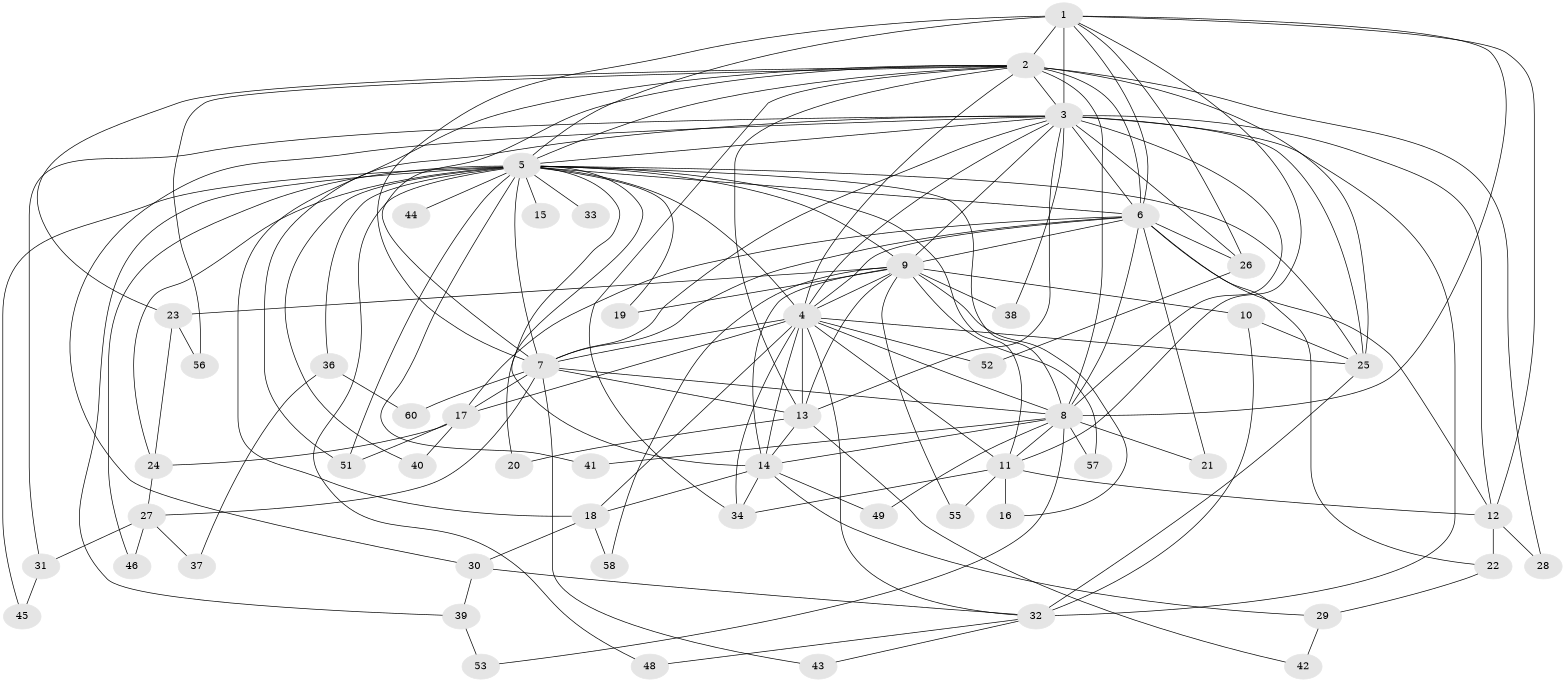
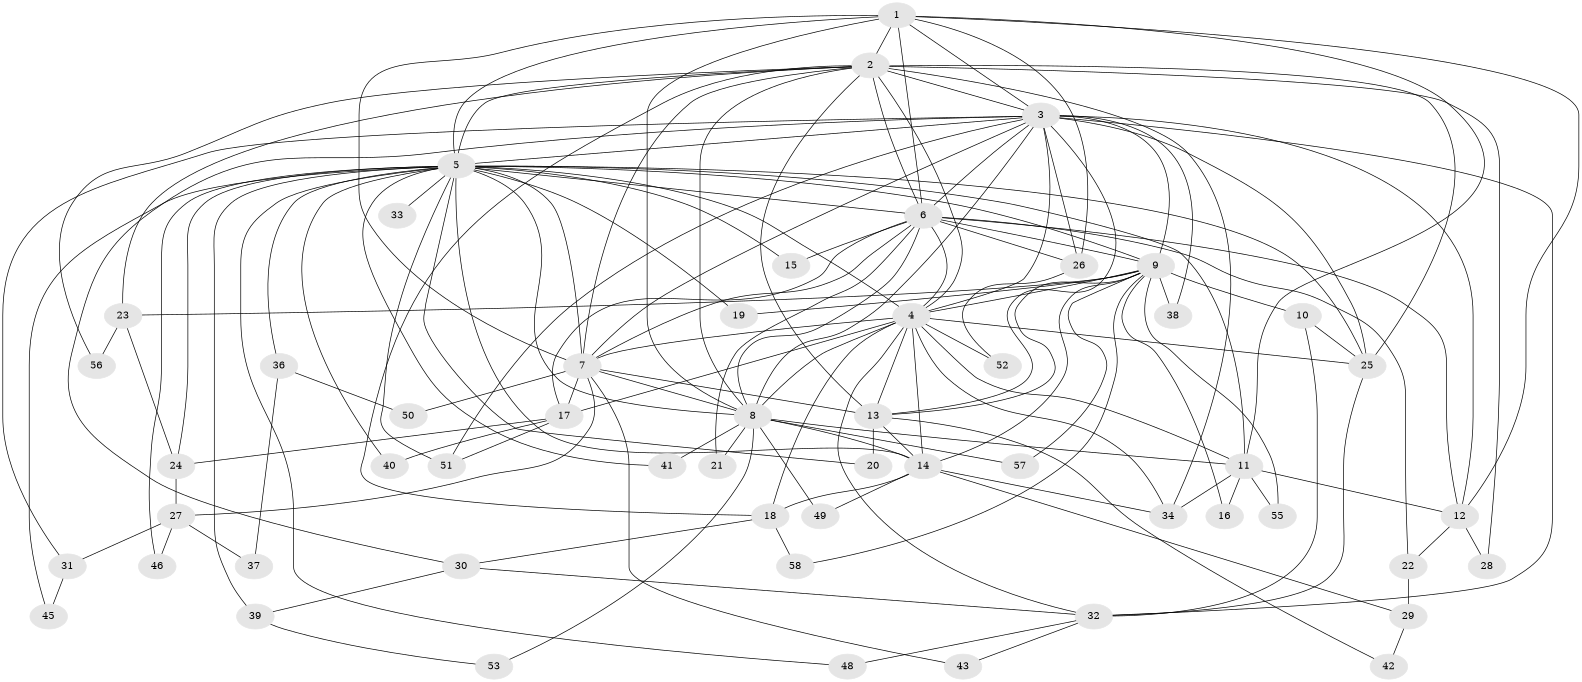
node "44": removed
edge "6" -- "15": added
node "60": label "60" -> "50"
